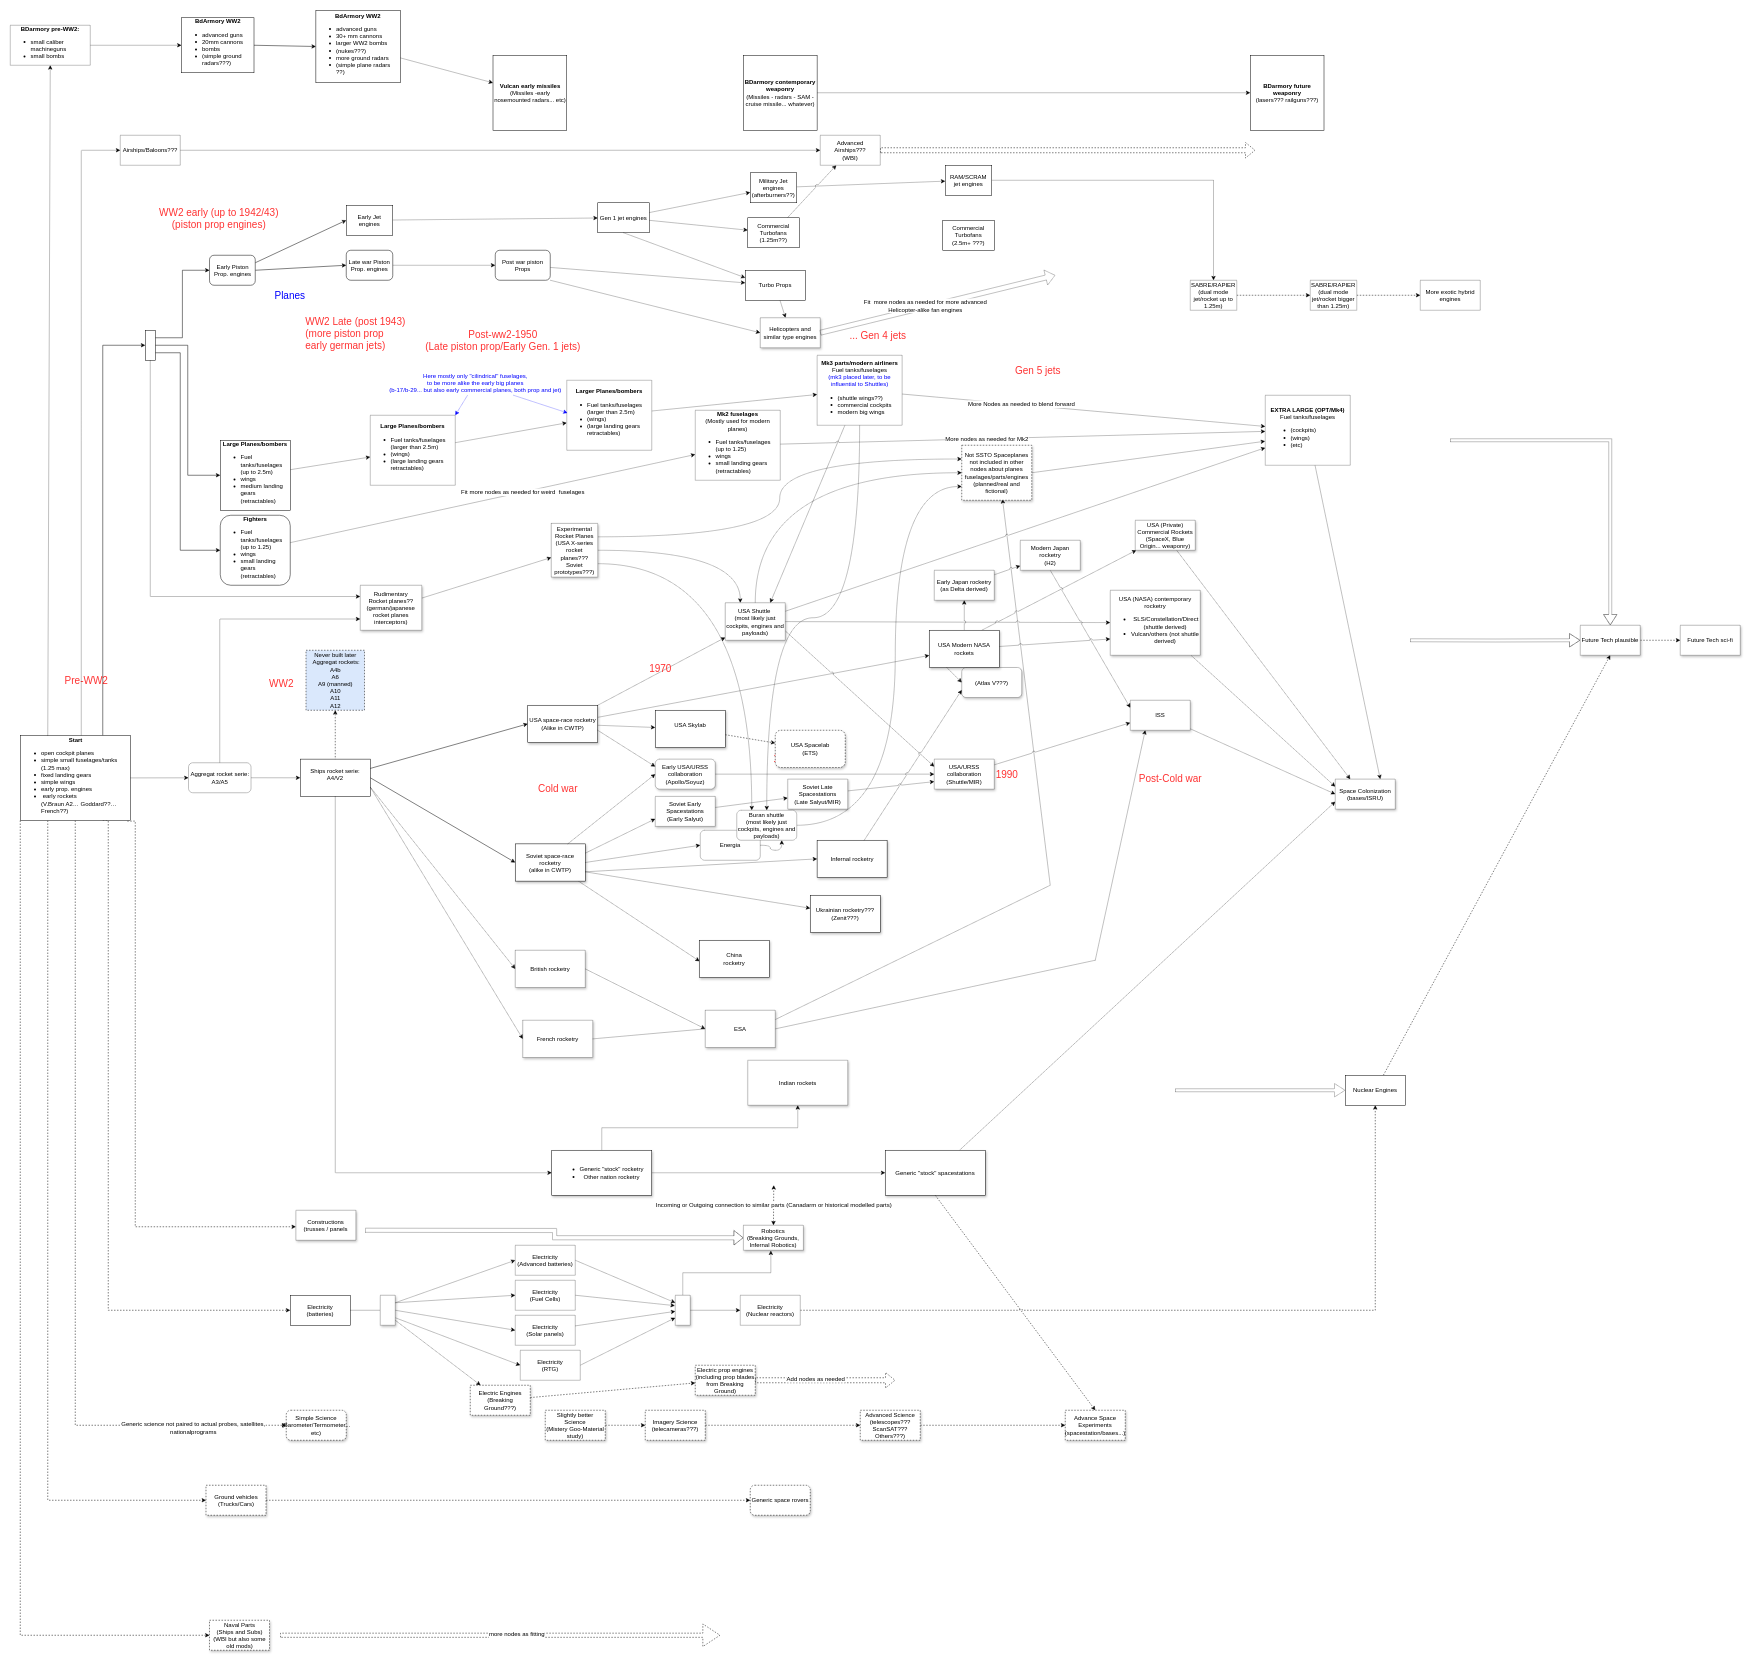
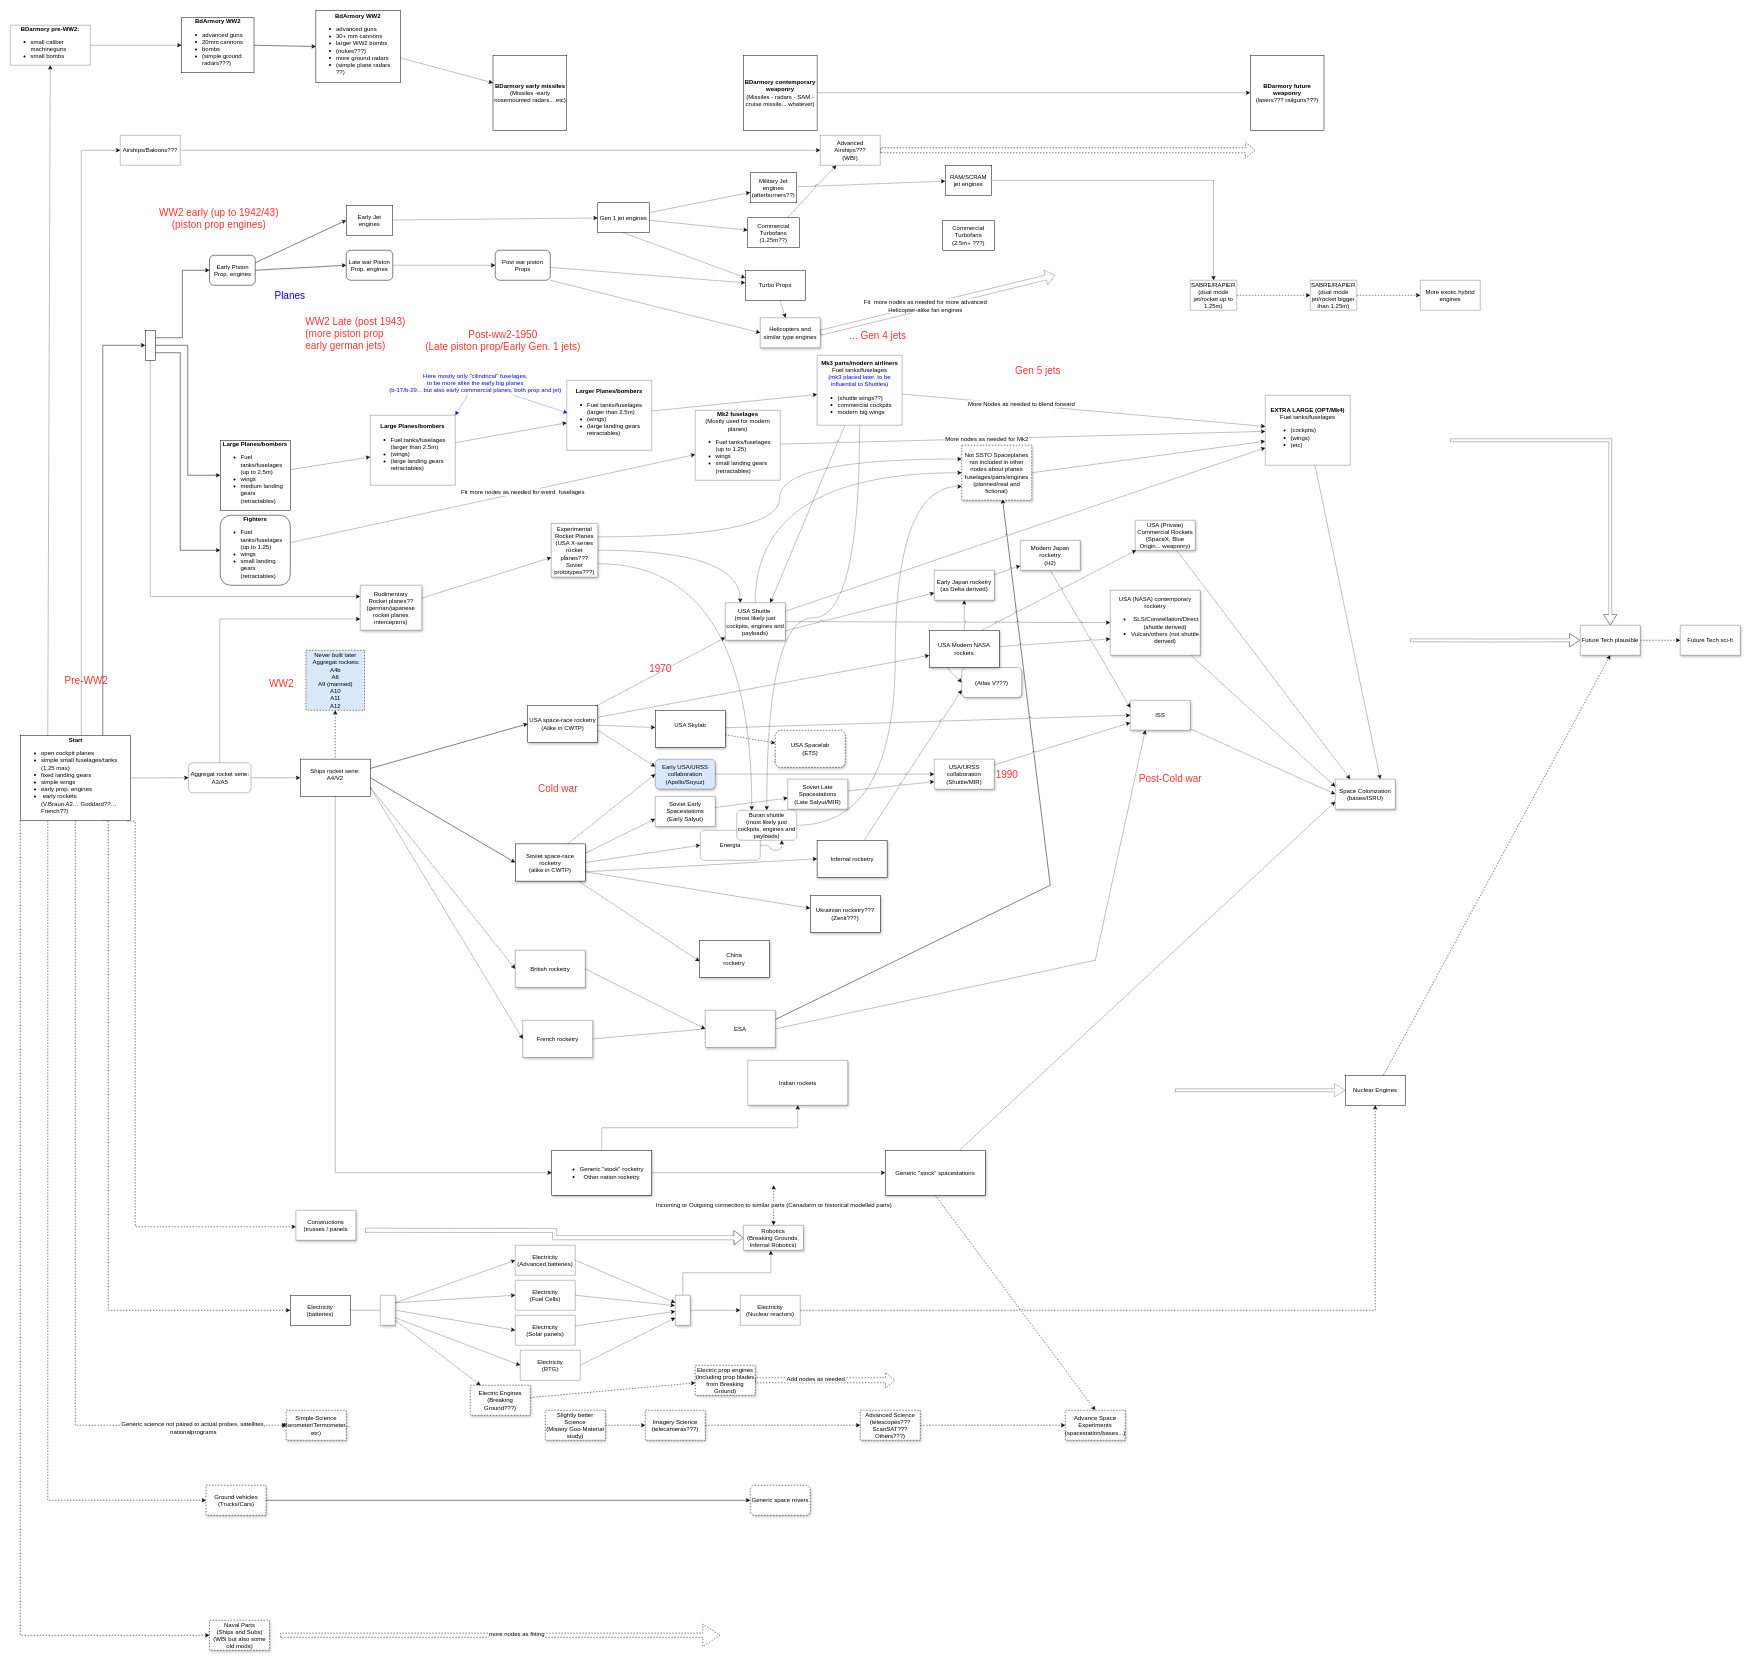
node "Vulcan early missiles (Missiles -early nosemounted radars... etc)": label "Vulcan early missiles (Missiles -early nosemounted radars... etc)" -> "BDarmory early missiles (Missiles -early nosemounted radars... etc)"
edge "USA Skylab" -> "ISS": added
edge "USA Shuttle (most likely just cockpits, engines and payloads)" -> "USA/URSS collaboration (Shuttle/MIR)": now "USA Shuttle (most likely just cockpits, engines and payloads)" -> "Early Japan rocketry (as Delta derived)"
node "Early USA/URSS collaboration (Apollo/Soyuz)": fillcolor #ffffff -> #dae8fc
edge "ESA" -> "Not SSTO Spaceplanes not included in other nodes about planes fuselages/parts/engines (planned/real and fictional)": style dashed -> solid
node "Simple Science (Barometer/Termometer... etc)": shape rounded rectangle -> rectangle
edge "Ground vehicles (Trucks/Cars)" -> "Generic space rovers": style dashed -> solid
